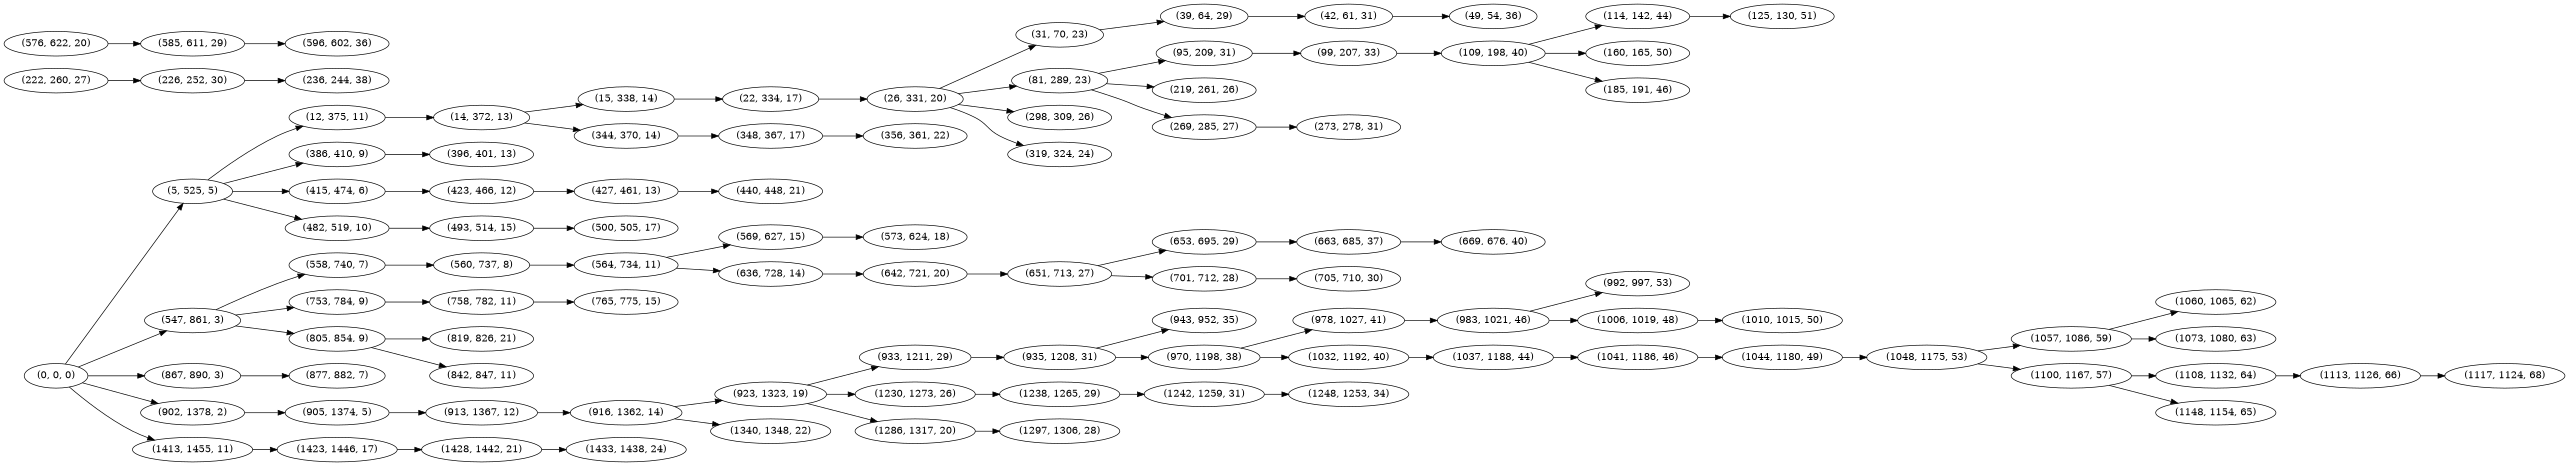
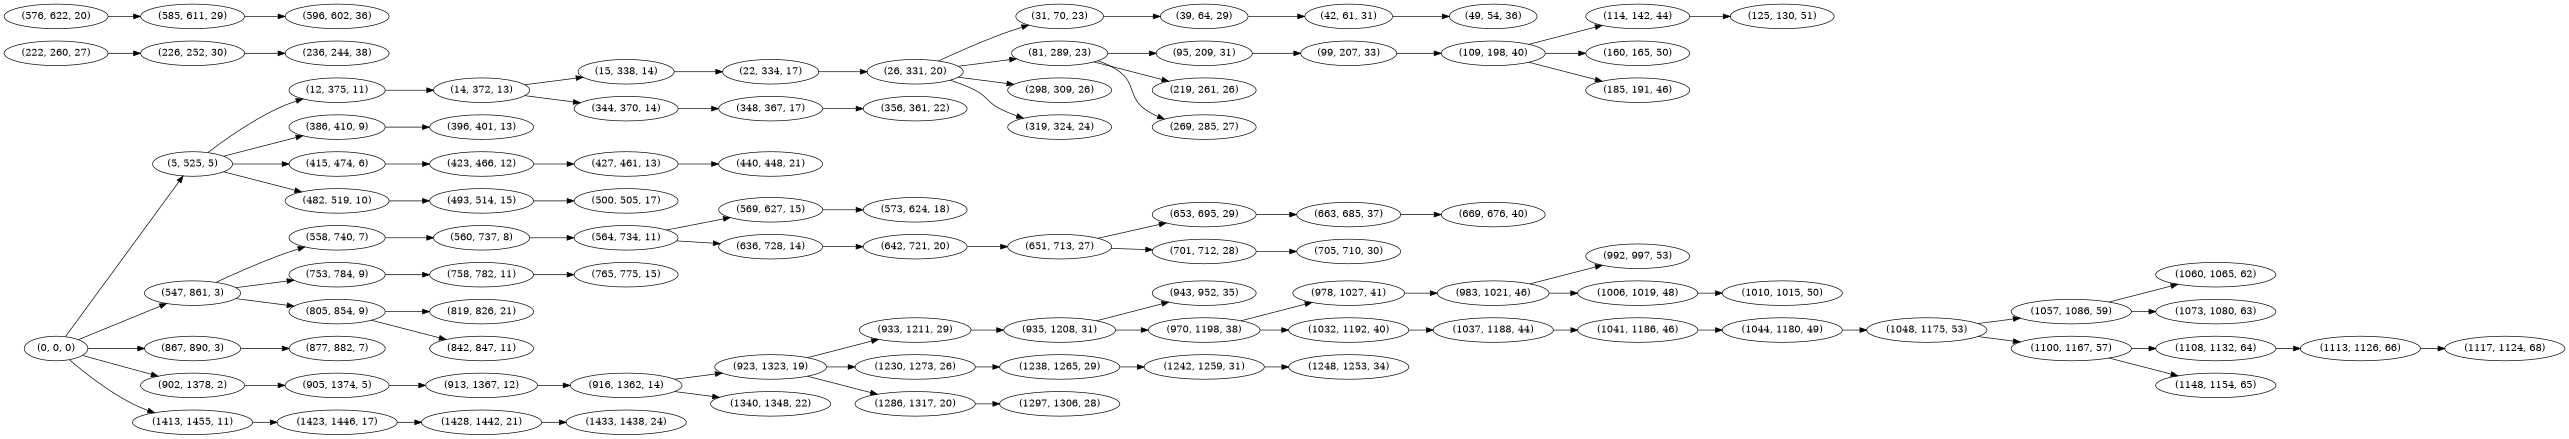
node "(273, 278, 31)": removed
